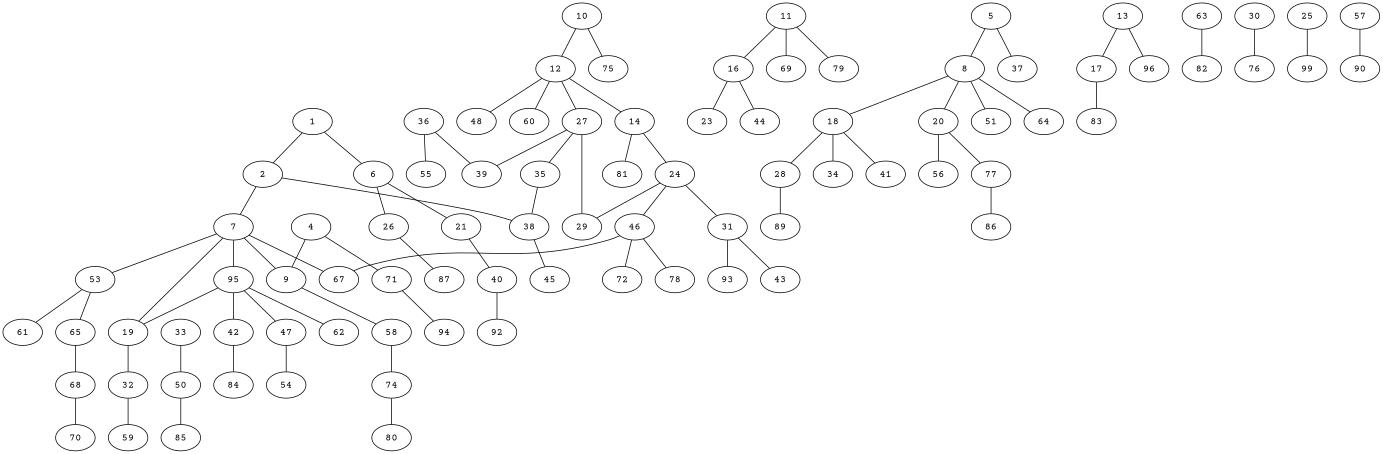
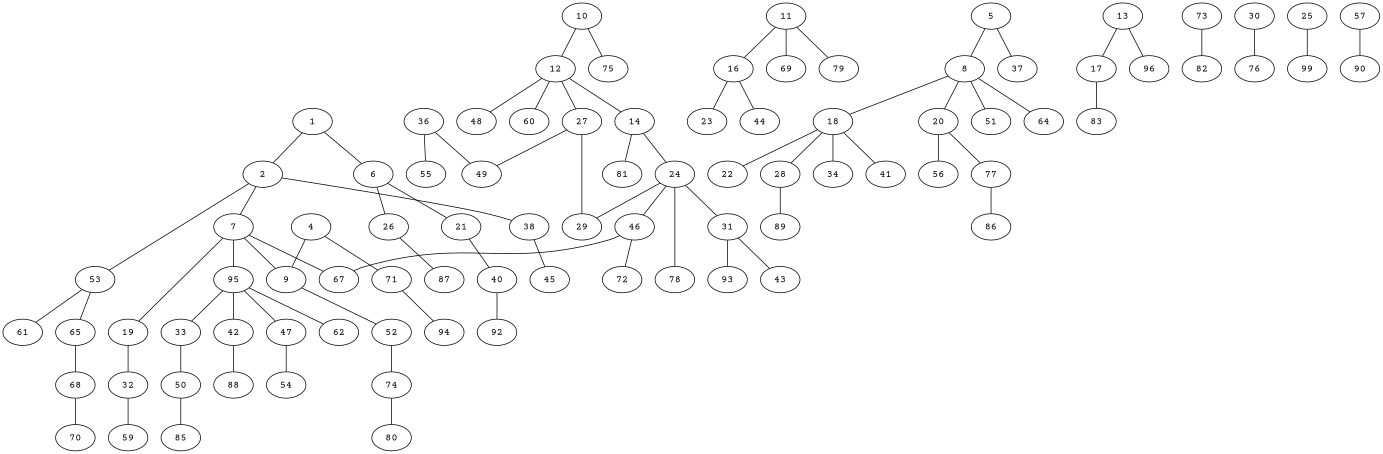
node "63": label "63" -> "73"
node "39": label "39" -> "49"
node "35": removed
node "22": added
edge "7" -- "53": now "2" -- "53"
edge "46" -- "78": now "24" -- "78"
edge "95" -- "19": now "95" -- "33"
node "58": label "58" -> "52"
node "84": label "84" -> "88"
